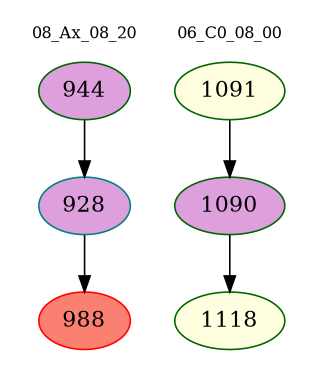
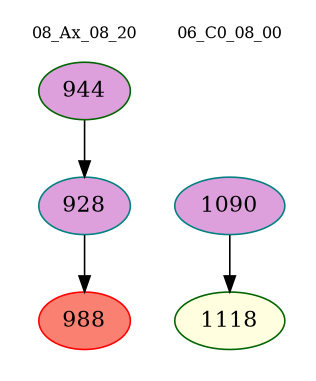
node "1091": removed
node "1090": color darkgreen -> teal
